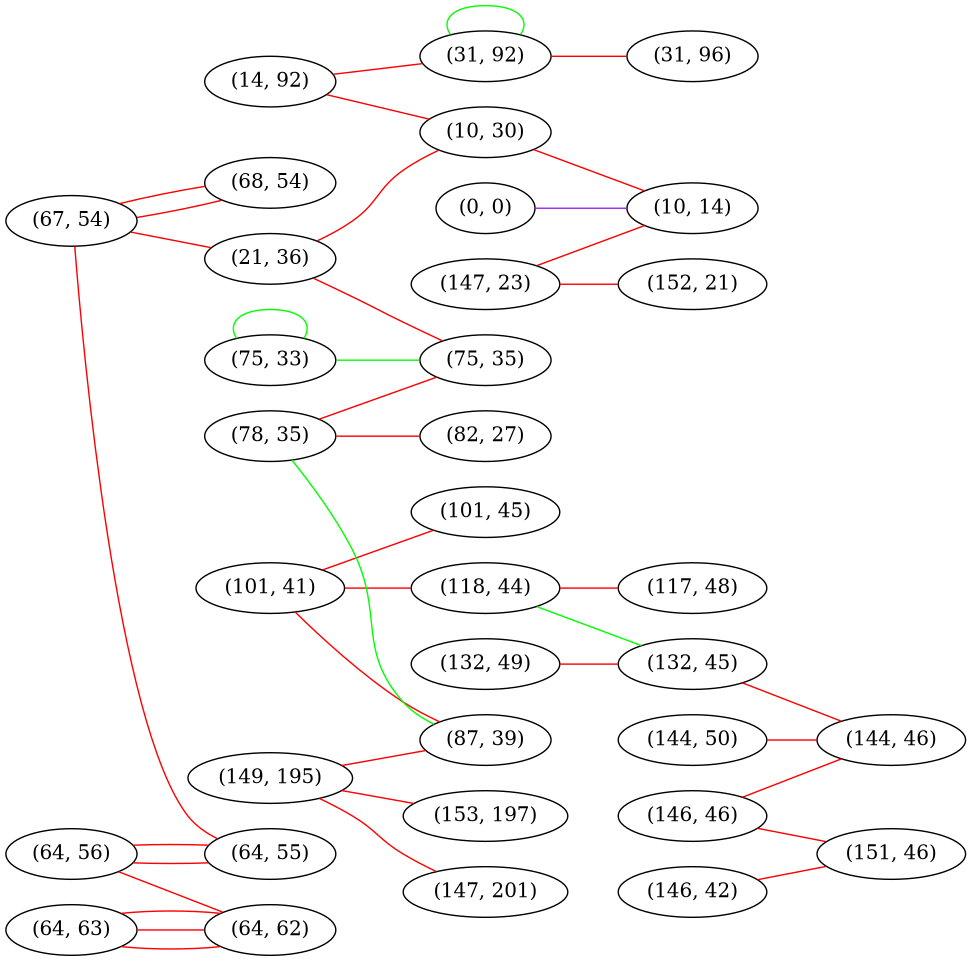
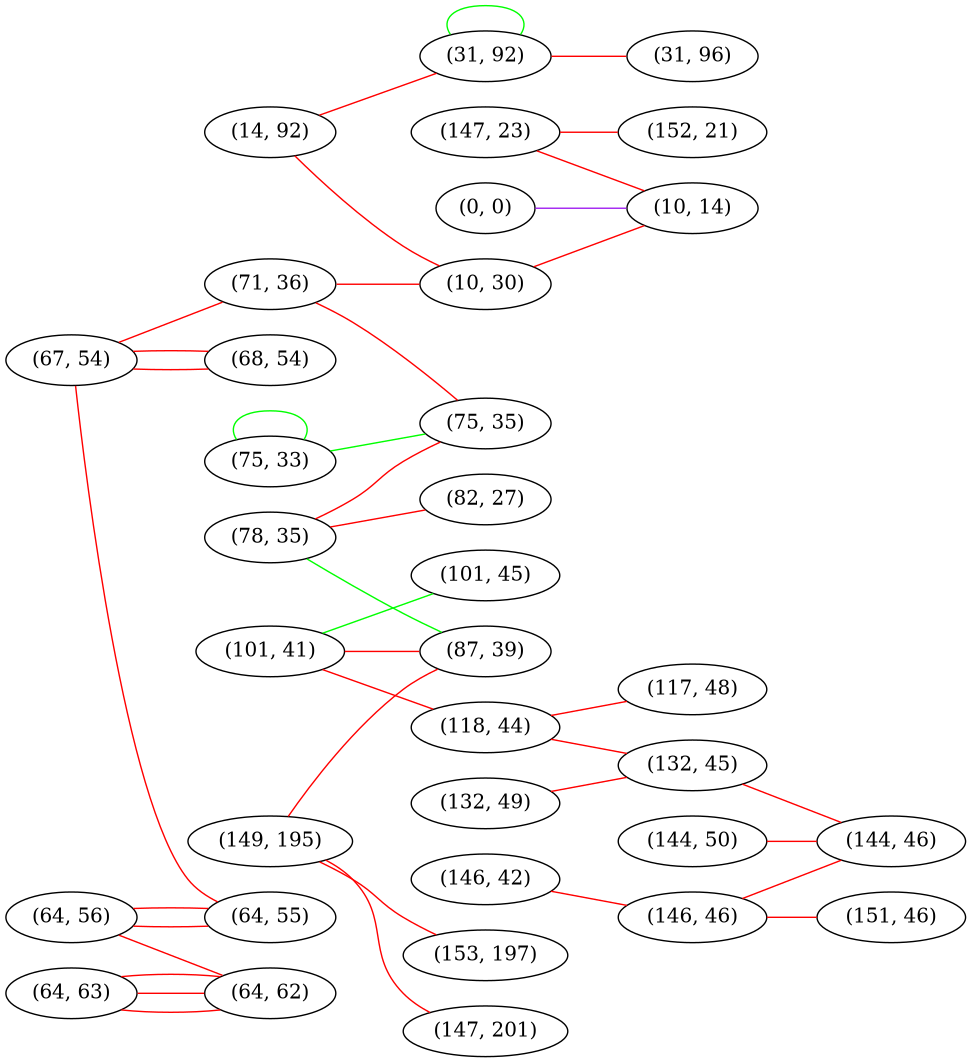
node "(21, 36)": label "(21, 36)" -> "(71, 36)"
edge "(101, 45)" -- "(101, 41)": color red -> green
edge "(118, 44)" -- "(132, 45)": color green -> red
edge "(151, 46)" -- "(146, 42)": now "(146, 46)" -- "(146, 42)"
